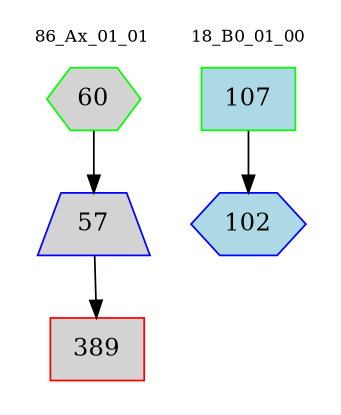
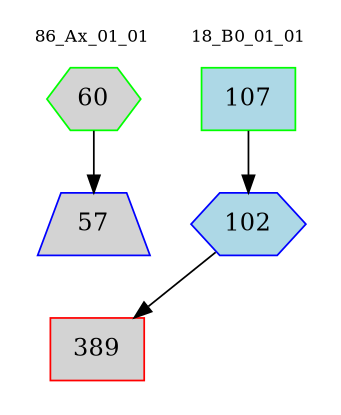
cluster "18_B0_01_00": label "18_B0_01_00" -> "18_B0_01_01"
edge "57" -> "389": now "102" -> "389"
